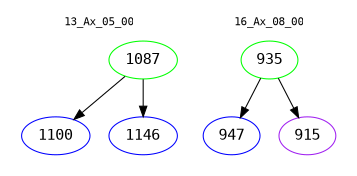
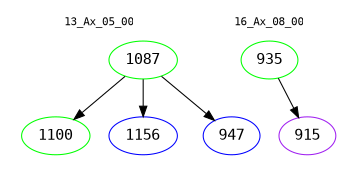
edge "935" -> "947": now "1087" -> "947"
node "1100": color blue -> green
node "1146": label "1146" -> "1156"
